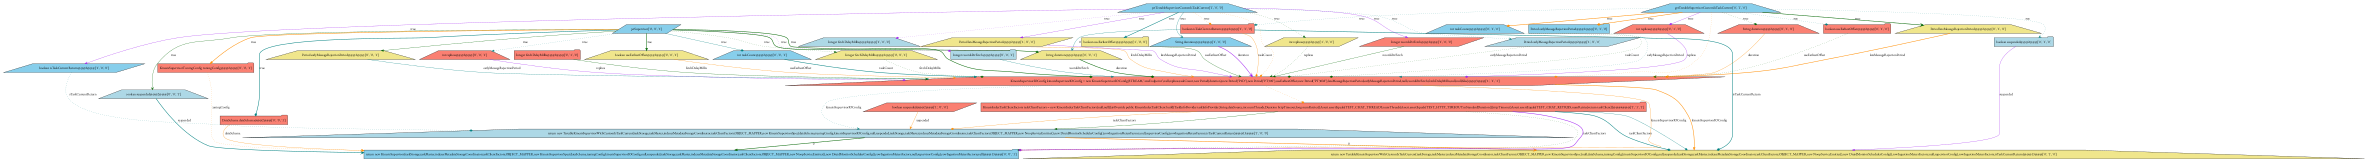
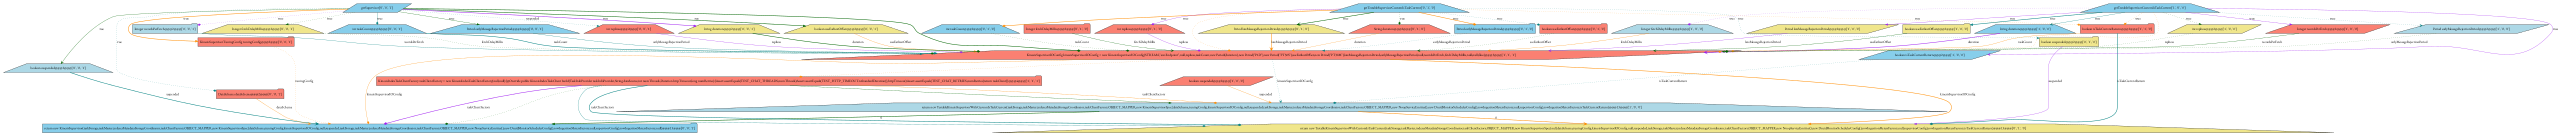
edge "getTestableSupervisorCustomIsTaskCurrent['0', '1', '0']" -> "boolean isTaskCurrentReturn@@@2@@@['1', '1', '0']": color teal -> darkorange
edge "boolean isTaskCurrentReturn@@@2@@@['1', '1', '0']" -> "String duration@@@2@@@['0', '0', '1']": removed, label "0"
edge "getSupervisor['0', '0', '1']" -> "DataSchema dataSchema@@@2@@@['0', '0', '1']": style bold -> dotted
edge "getSupervisor['0', '0', '1']" -> "int replicas@@@2@@@['0', '0', '1']": label "true" -> "suspended"
node "boolean suspended@@@2@@@['0', '1', '0']": fillcolor lightblue -> khaki
edge "getSupervisor['0', '0', '1']" -> "String duration@@@2@@@['0', '0', '1']": color darkgreen -> purple
node "Period earlyMessageRejectionPeriod@@@2@@@['0', '0', '1']": fillcolor khaki -> skyblue
